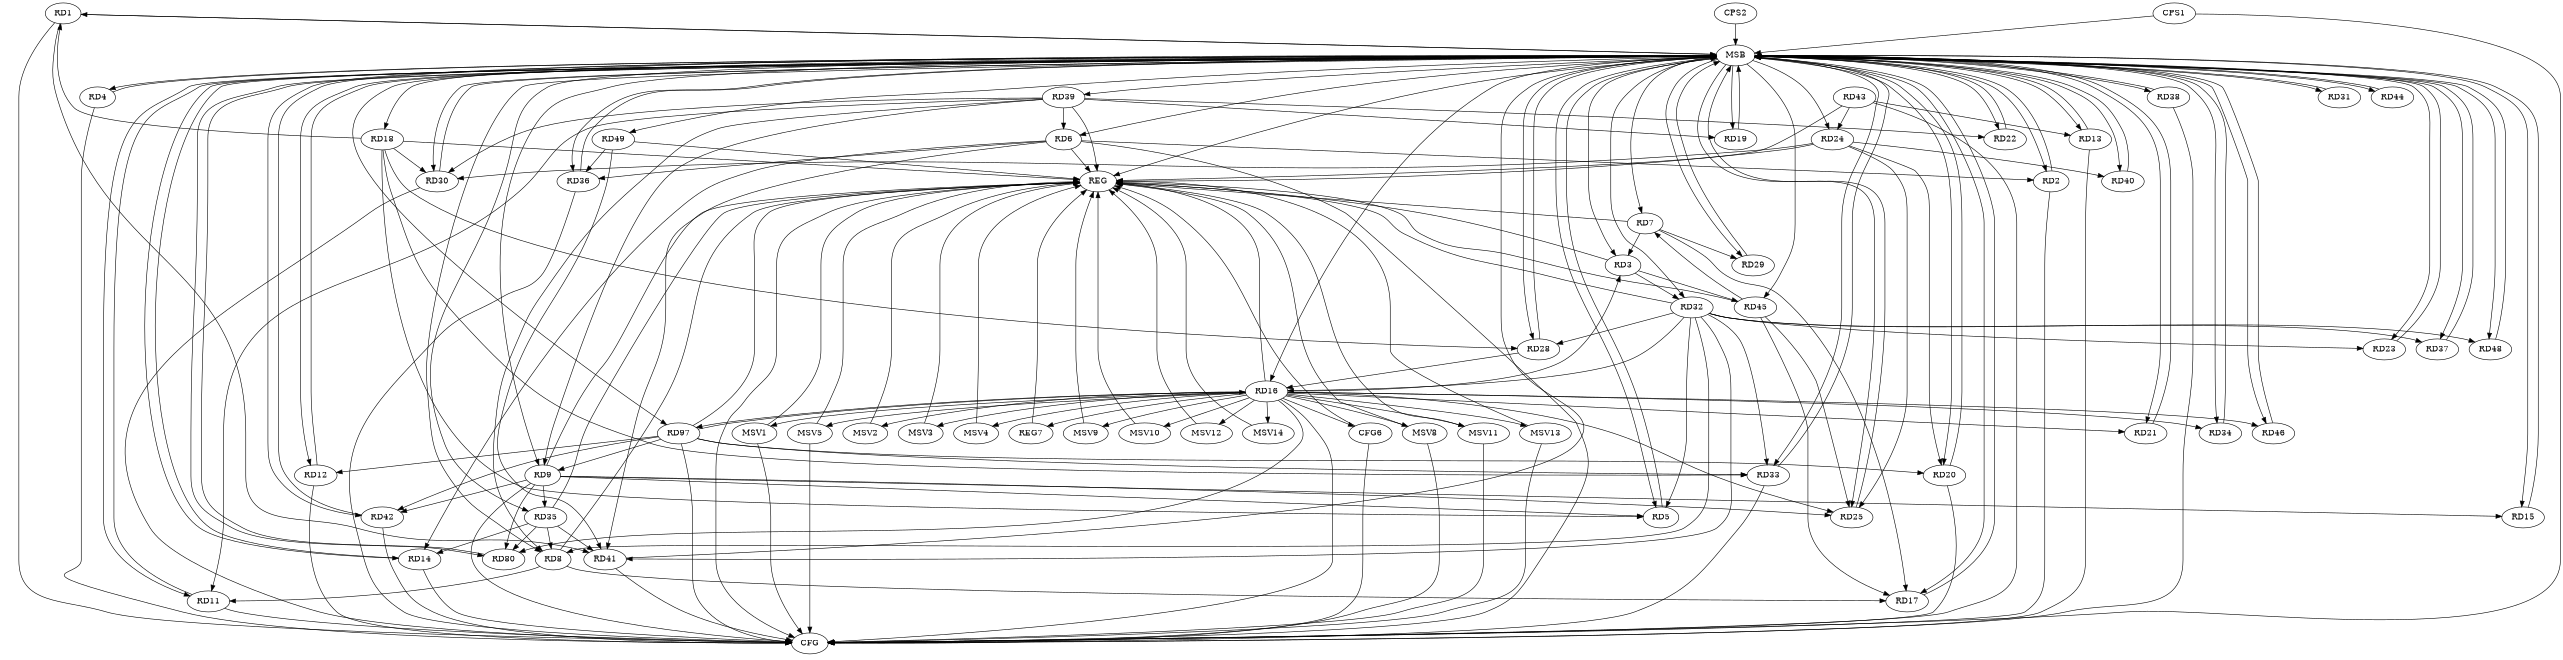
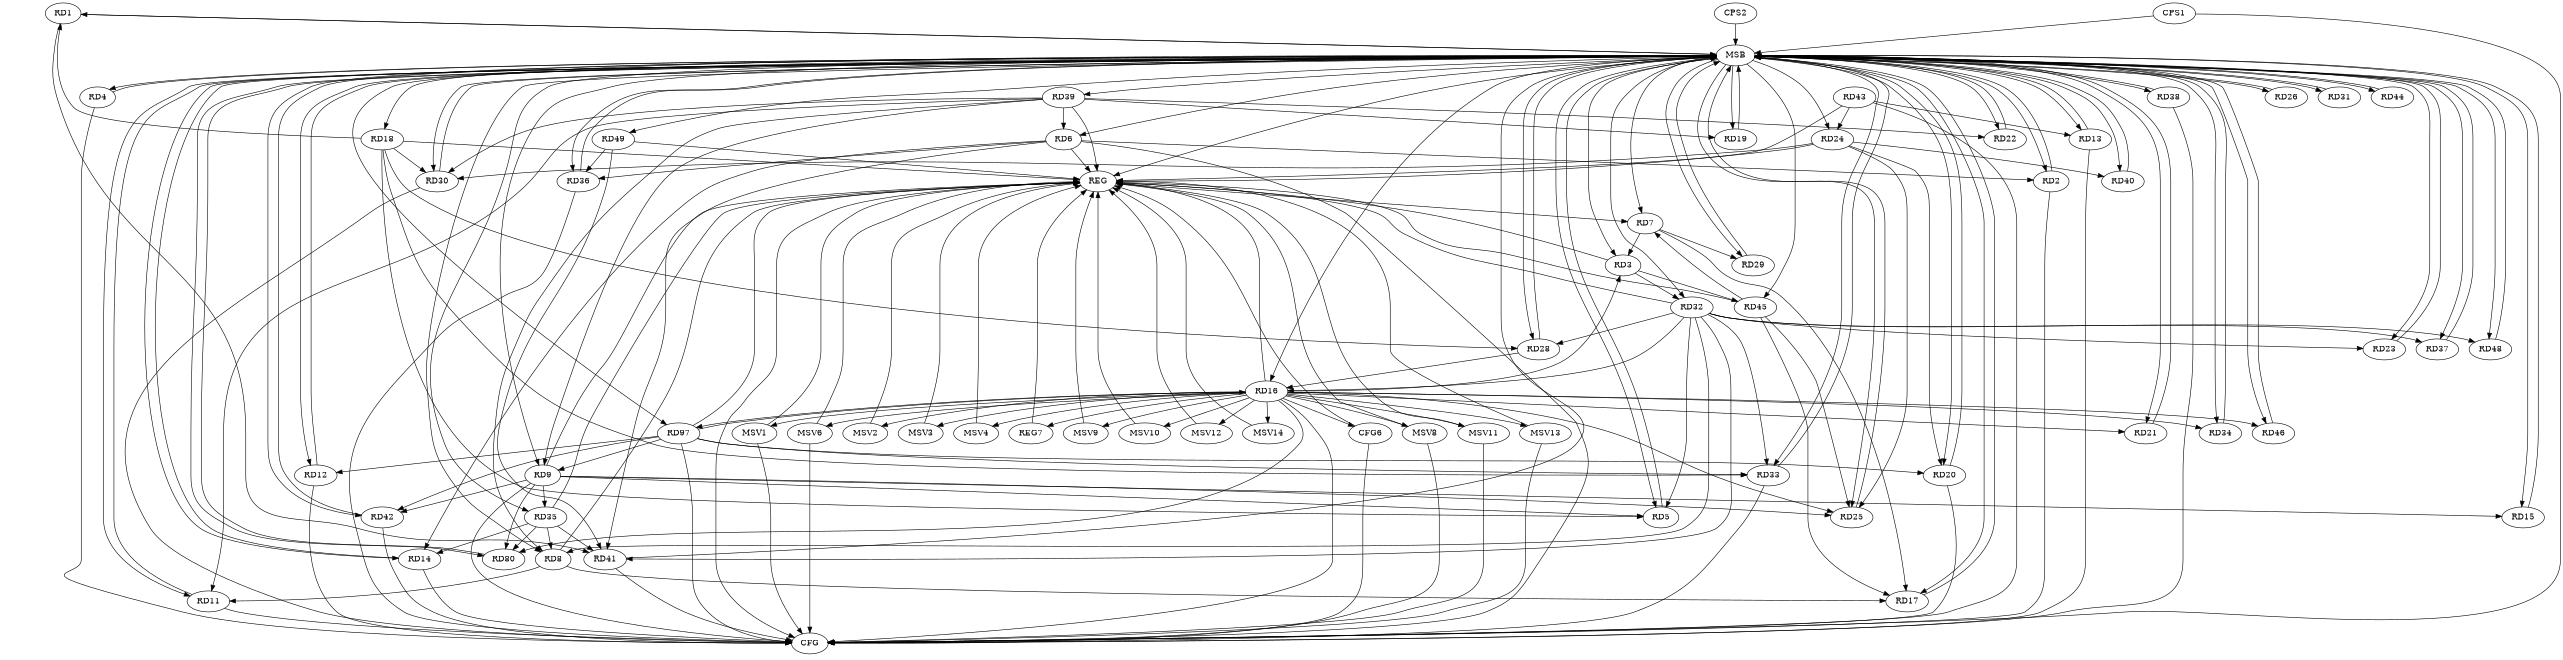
node "RD26": added
edge "RD7" -> "REG": reversed
node "MSV5": label "MSV5" -> "MSV6"
edge "RD1" -> "CFG": removed
